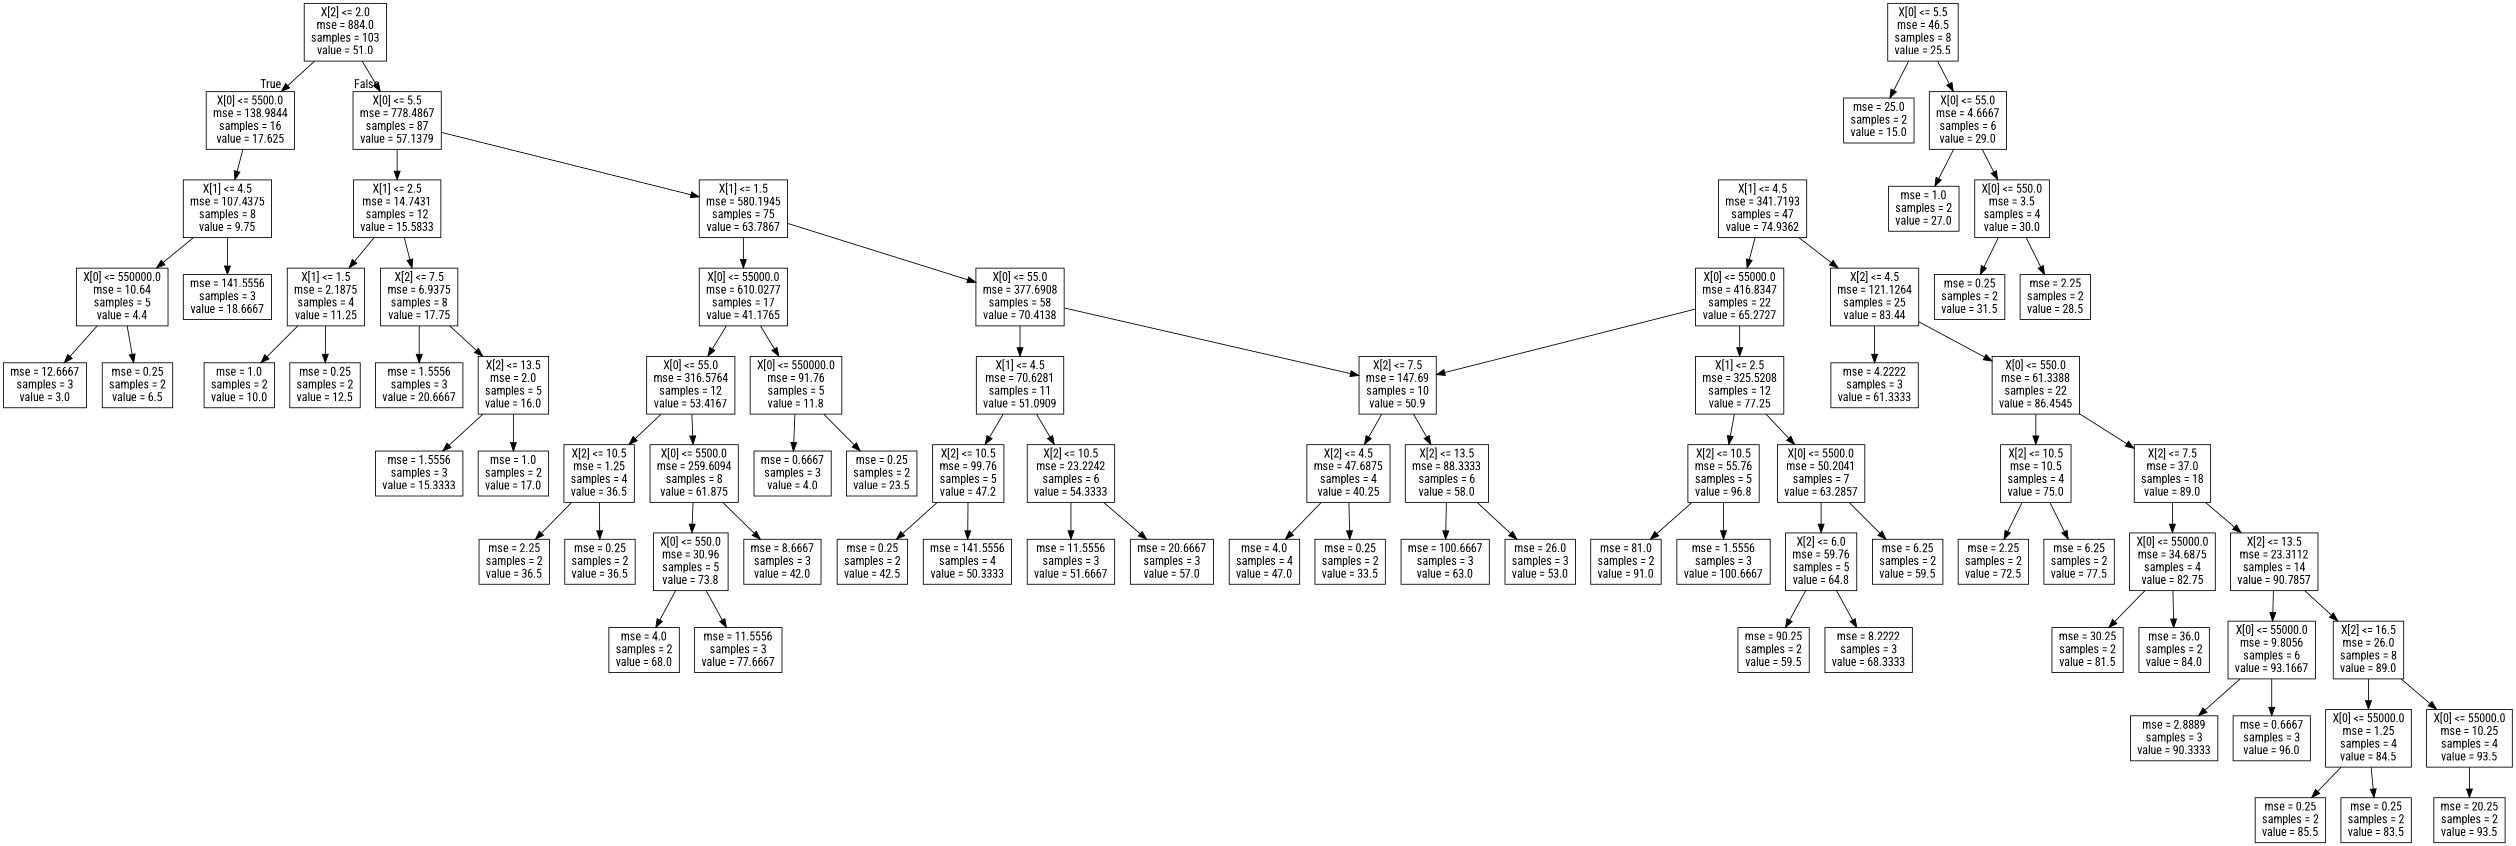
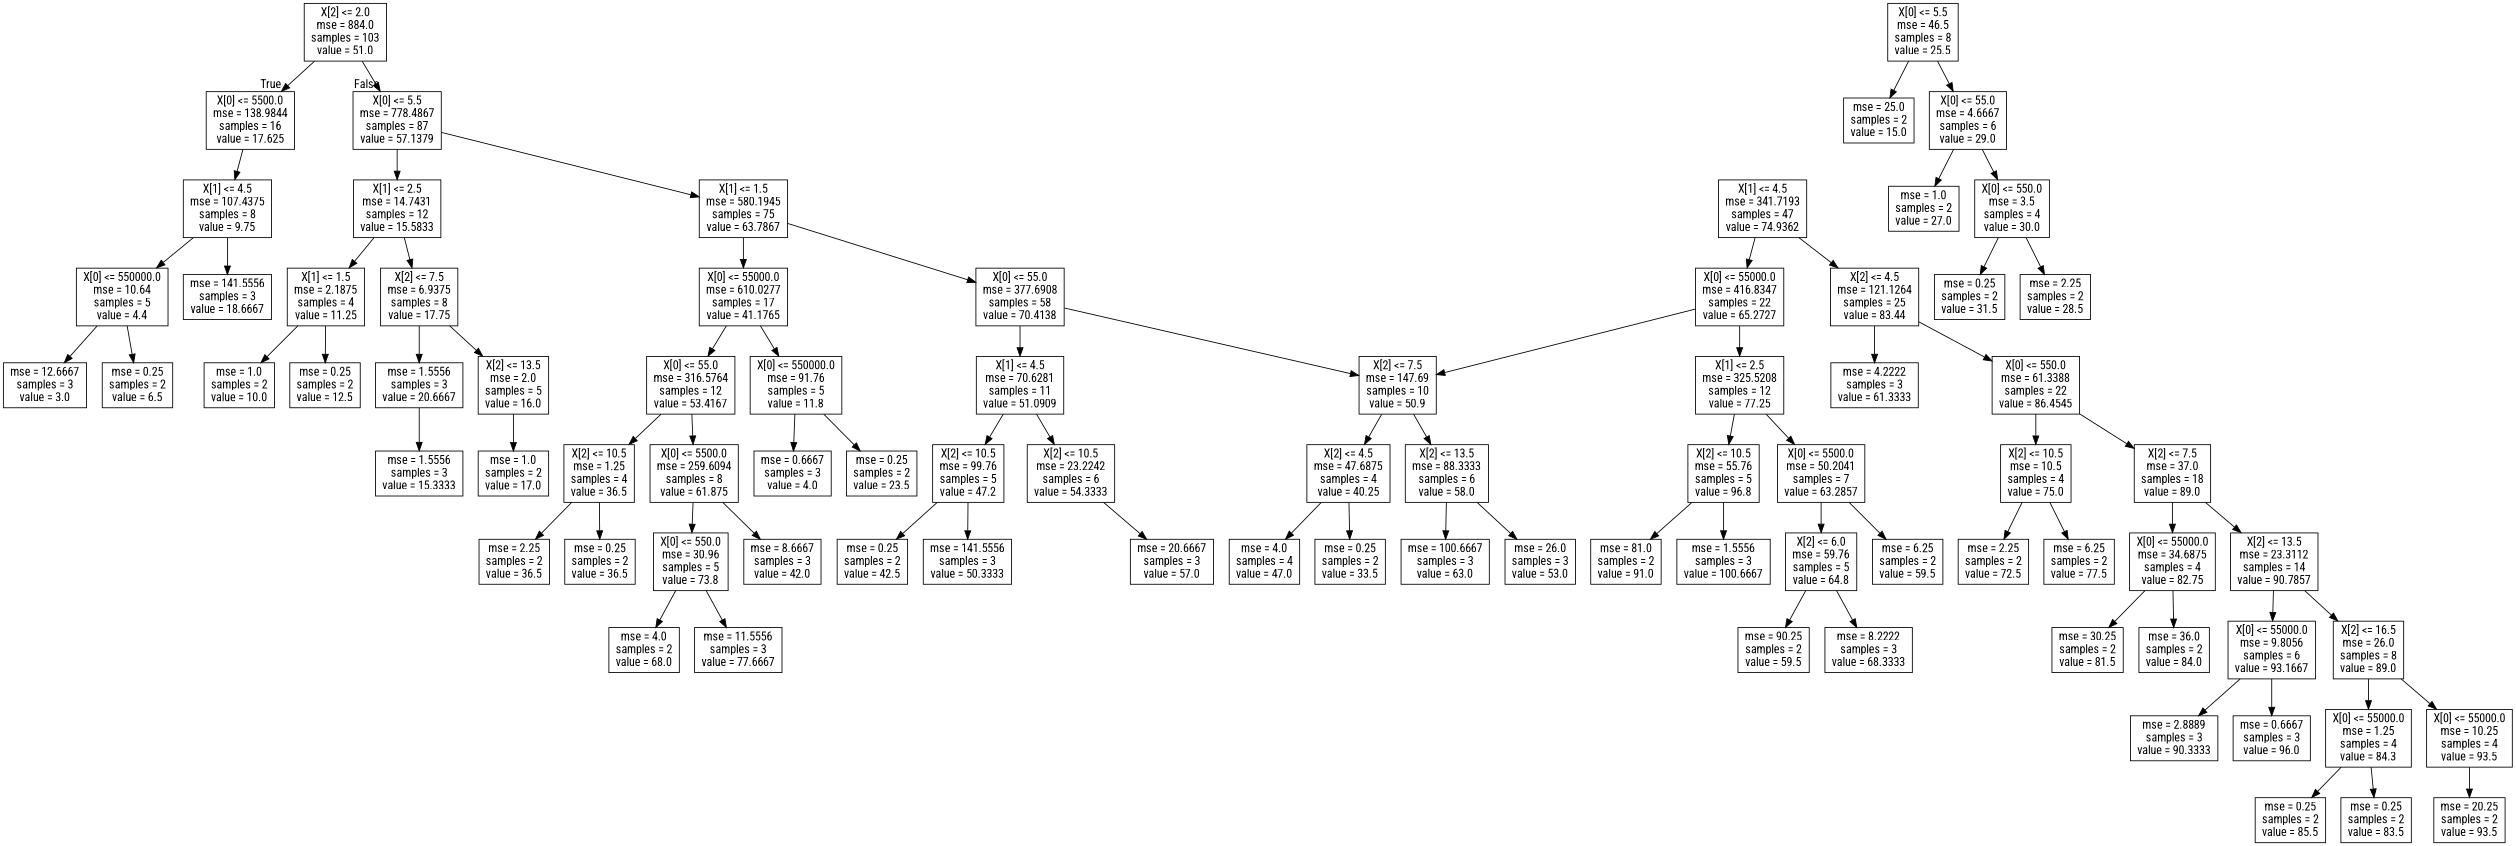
edge "X[2] <= 13.5 mse = 2.0 samples = 5 value = 16.0" -> "mse = 1.5556 samples = 3 value = 15.3333": now "mse = 1.5556 samples = 3 value = 20.6667" -> "mse = 1.5556 samples = 3 value = 15.3333"
node "mse = 141.5556 samples = 4 value = 50.3333": label "mse = 141.5556 samples = 4 value = 50.3333" -> "mse = 141.5556 samples = 3 value = 50.3333"
node "mse = 11.5556 samples = 3 value = 51.6667": removed
node "X[0] <= 55000.0 mse = 1.25 samples = 4 value = 84.5": label "X[0] <= 55000.0 mse = 1.25 samples = 4 value = 84.5" -> "X[0] <= 55000.0 mse = 1.25 samples = 4 value = 84.3"
